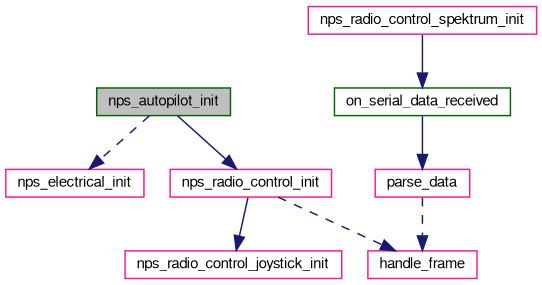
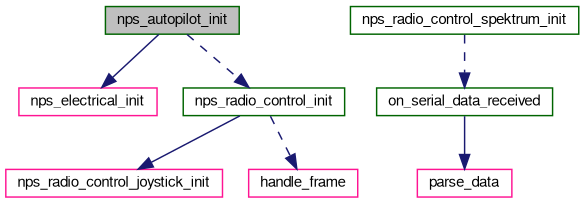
node "nps_radio_control_spektrum_init": color deeppink -> darkgreen
edge "nps_radio_control_spektrum_init" -> "on_serial_data_received": style solid -> dashed
edge "nps_autopilot_init" -> "nps_electrical_init": style dashed -> solid
edge "nps_autopilot_init" -> "nps_radio_control_init": style solid -> dashed
node "nps_radio_control_init": color deeppink -> darkgreen
edge "parse_data" -> "handle_frame": removed
